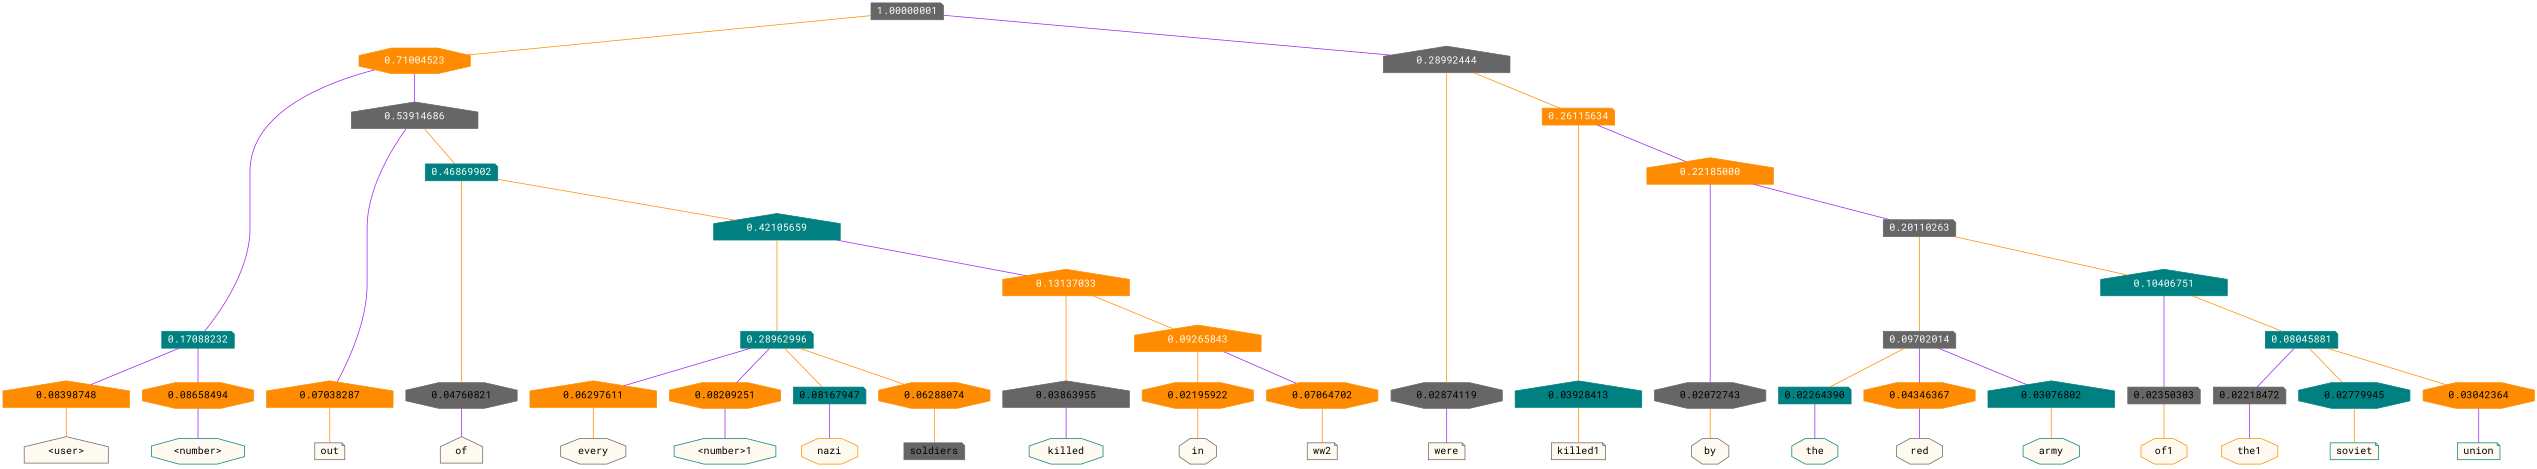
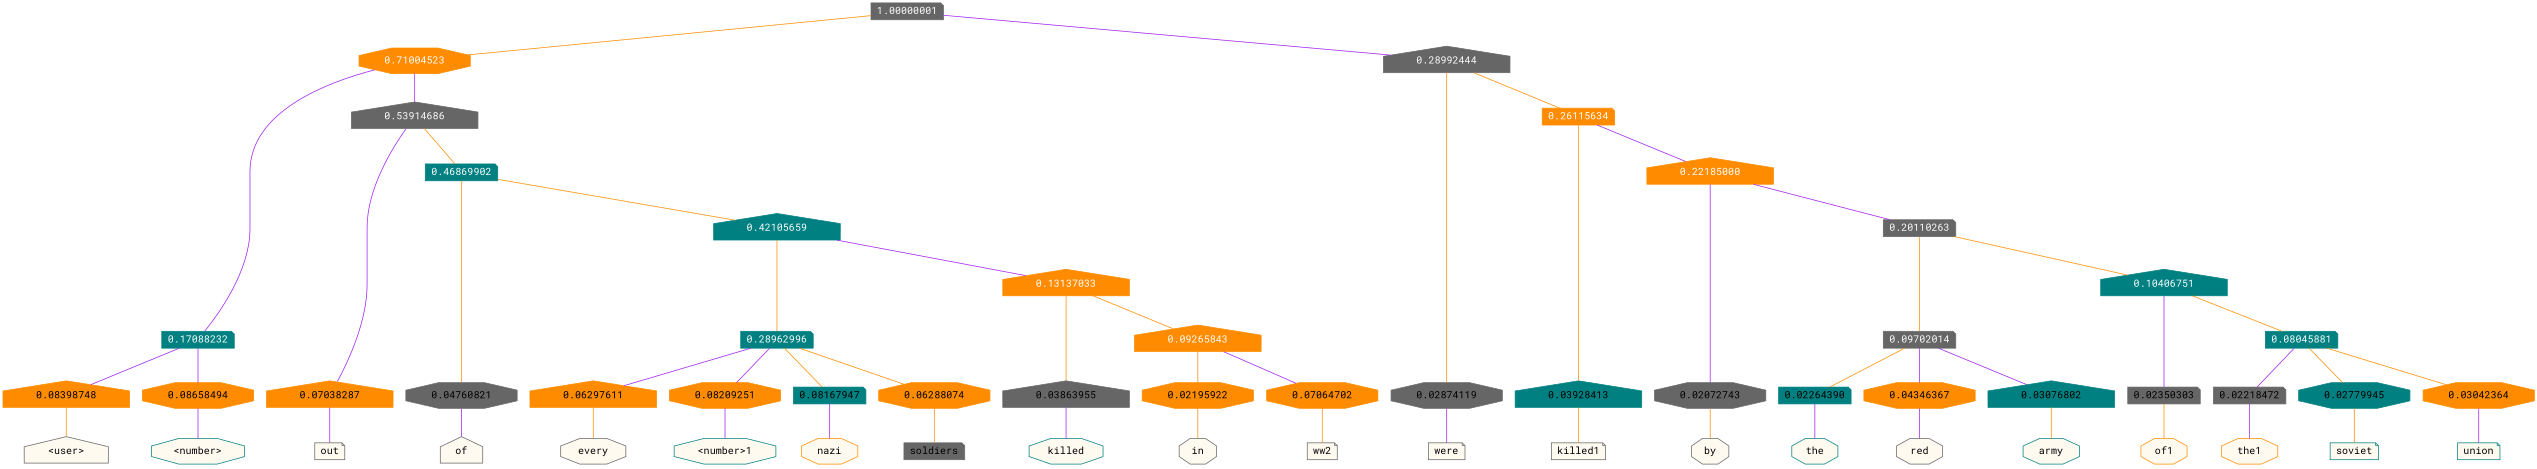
edge "0.07038287" -- "out": color darkorange -> purple
